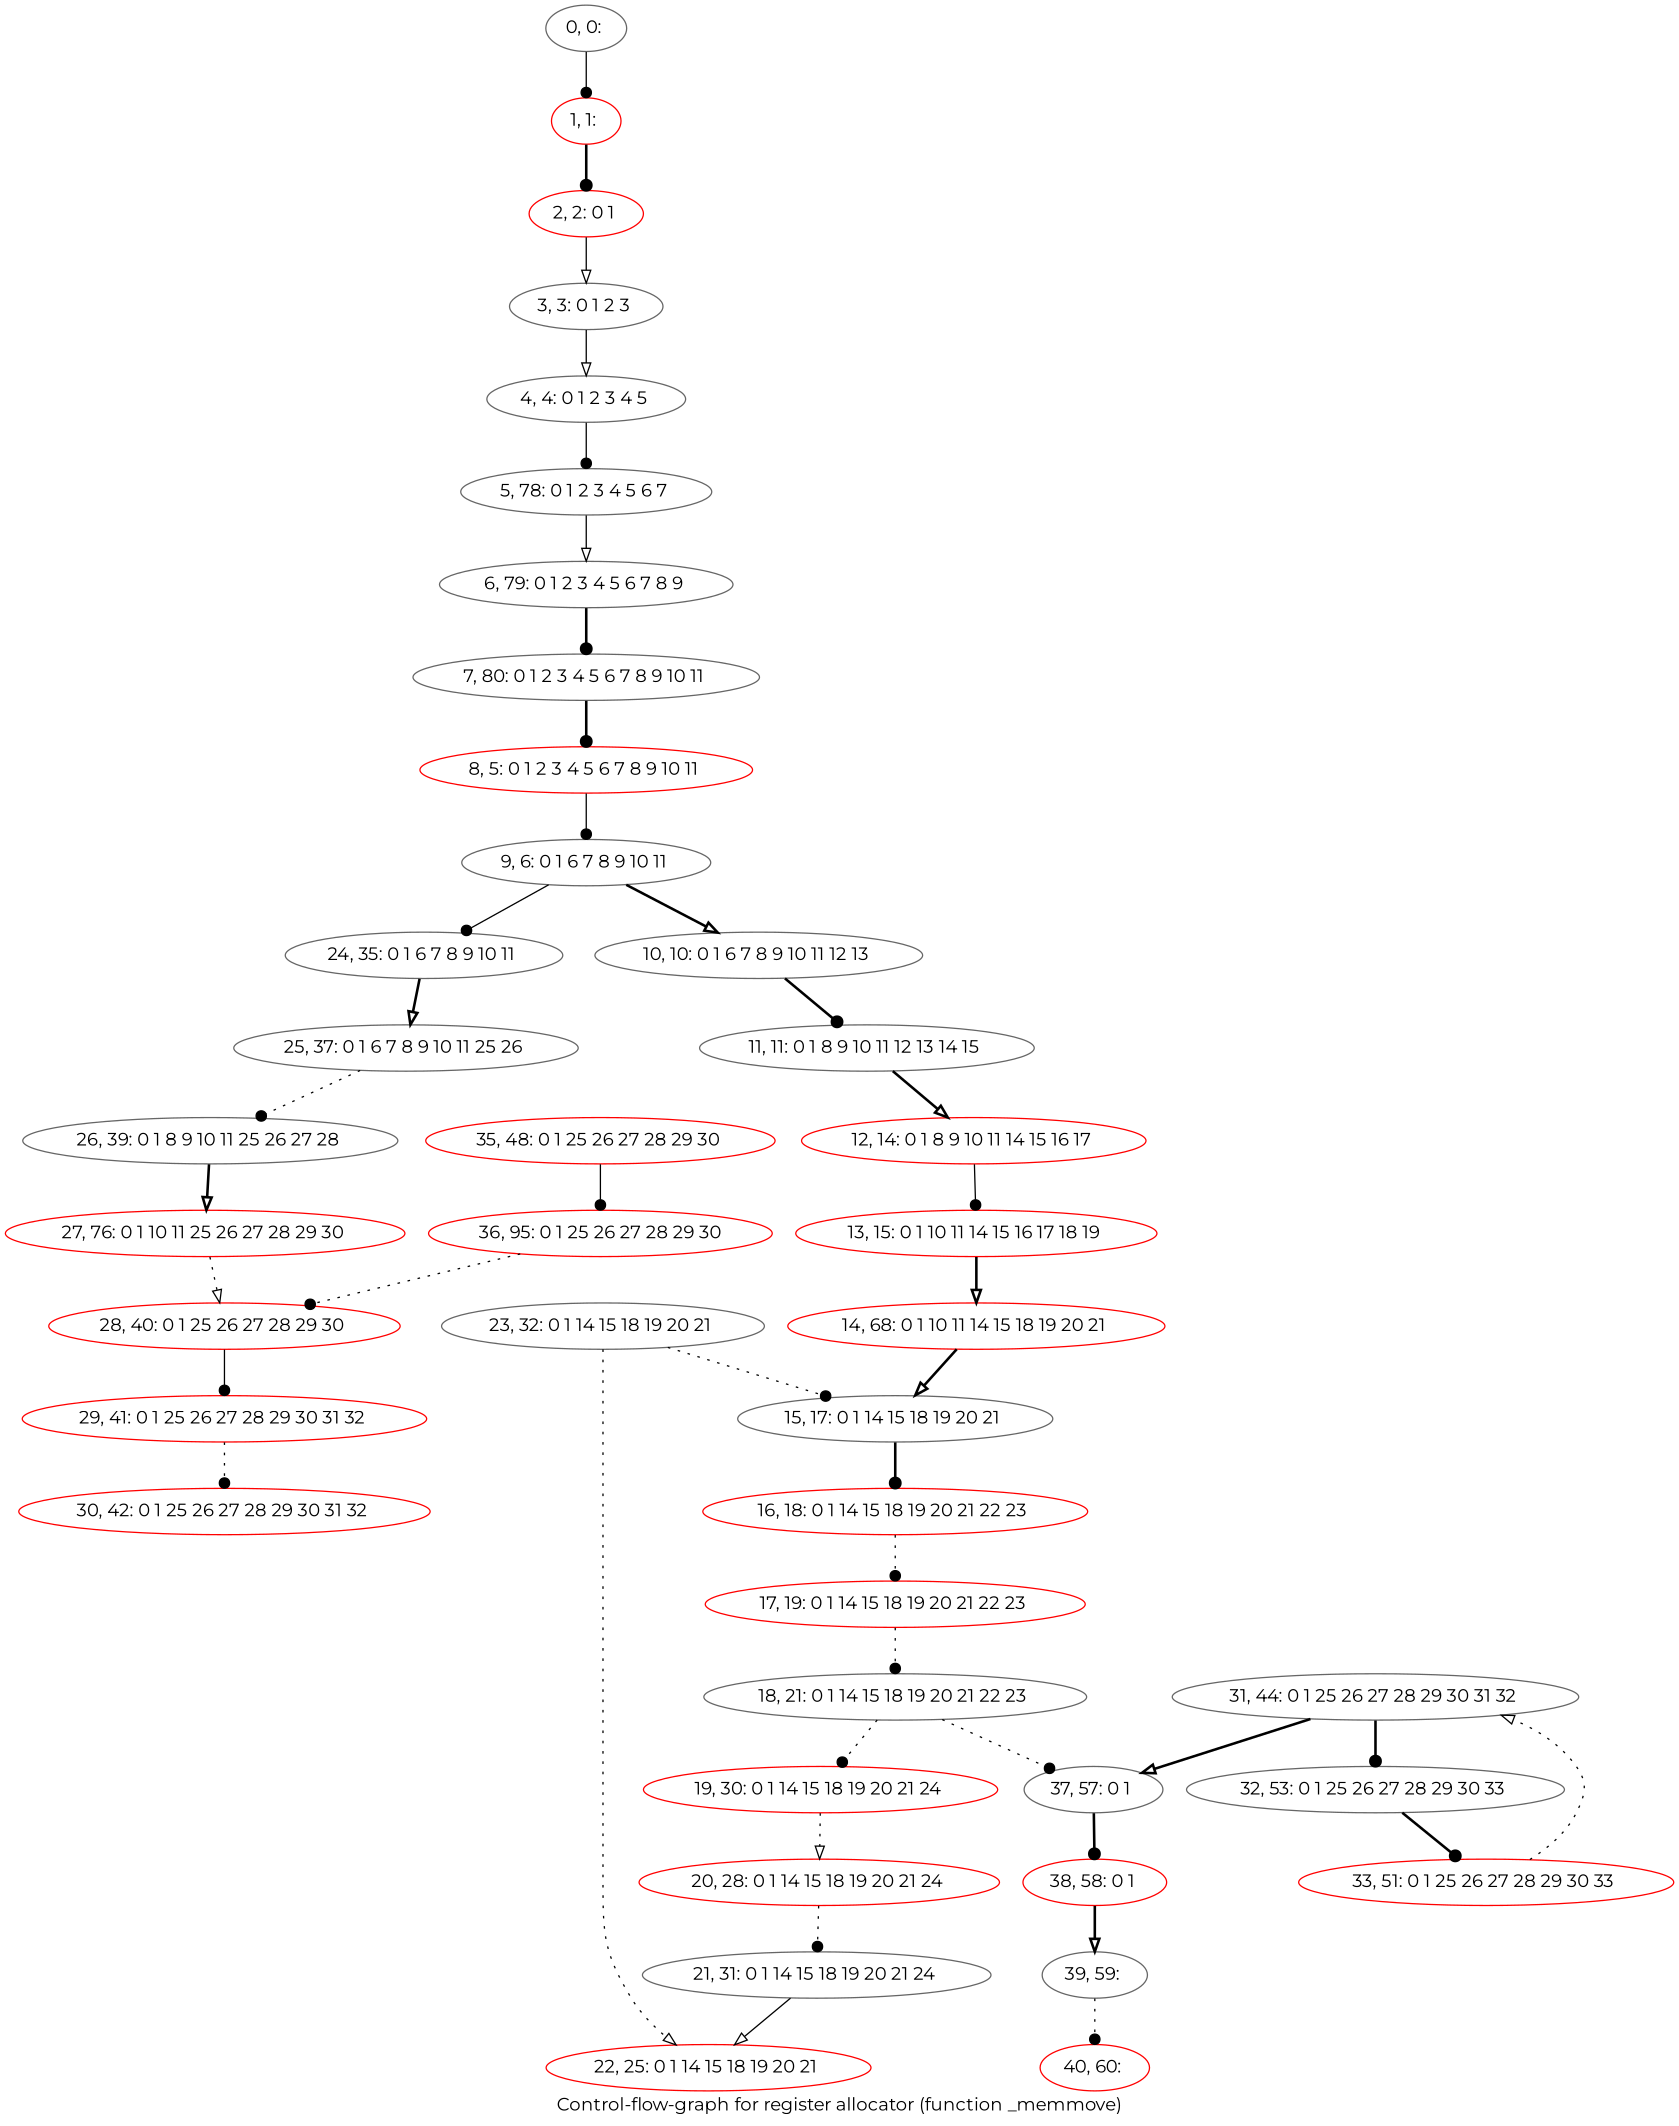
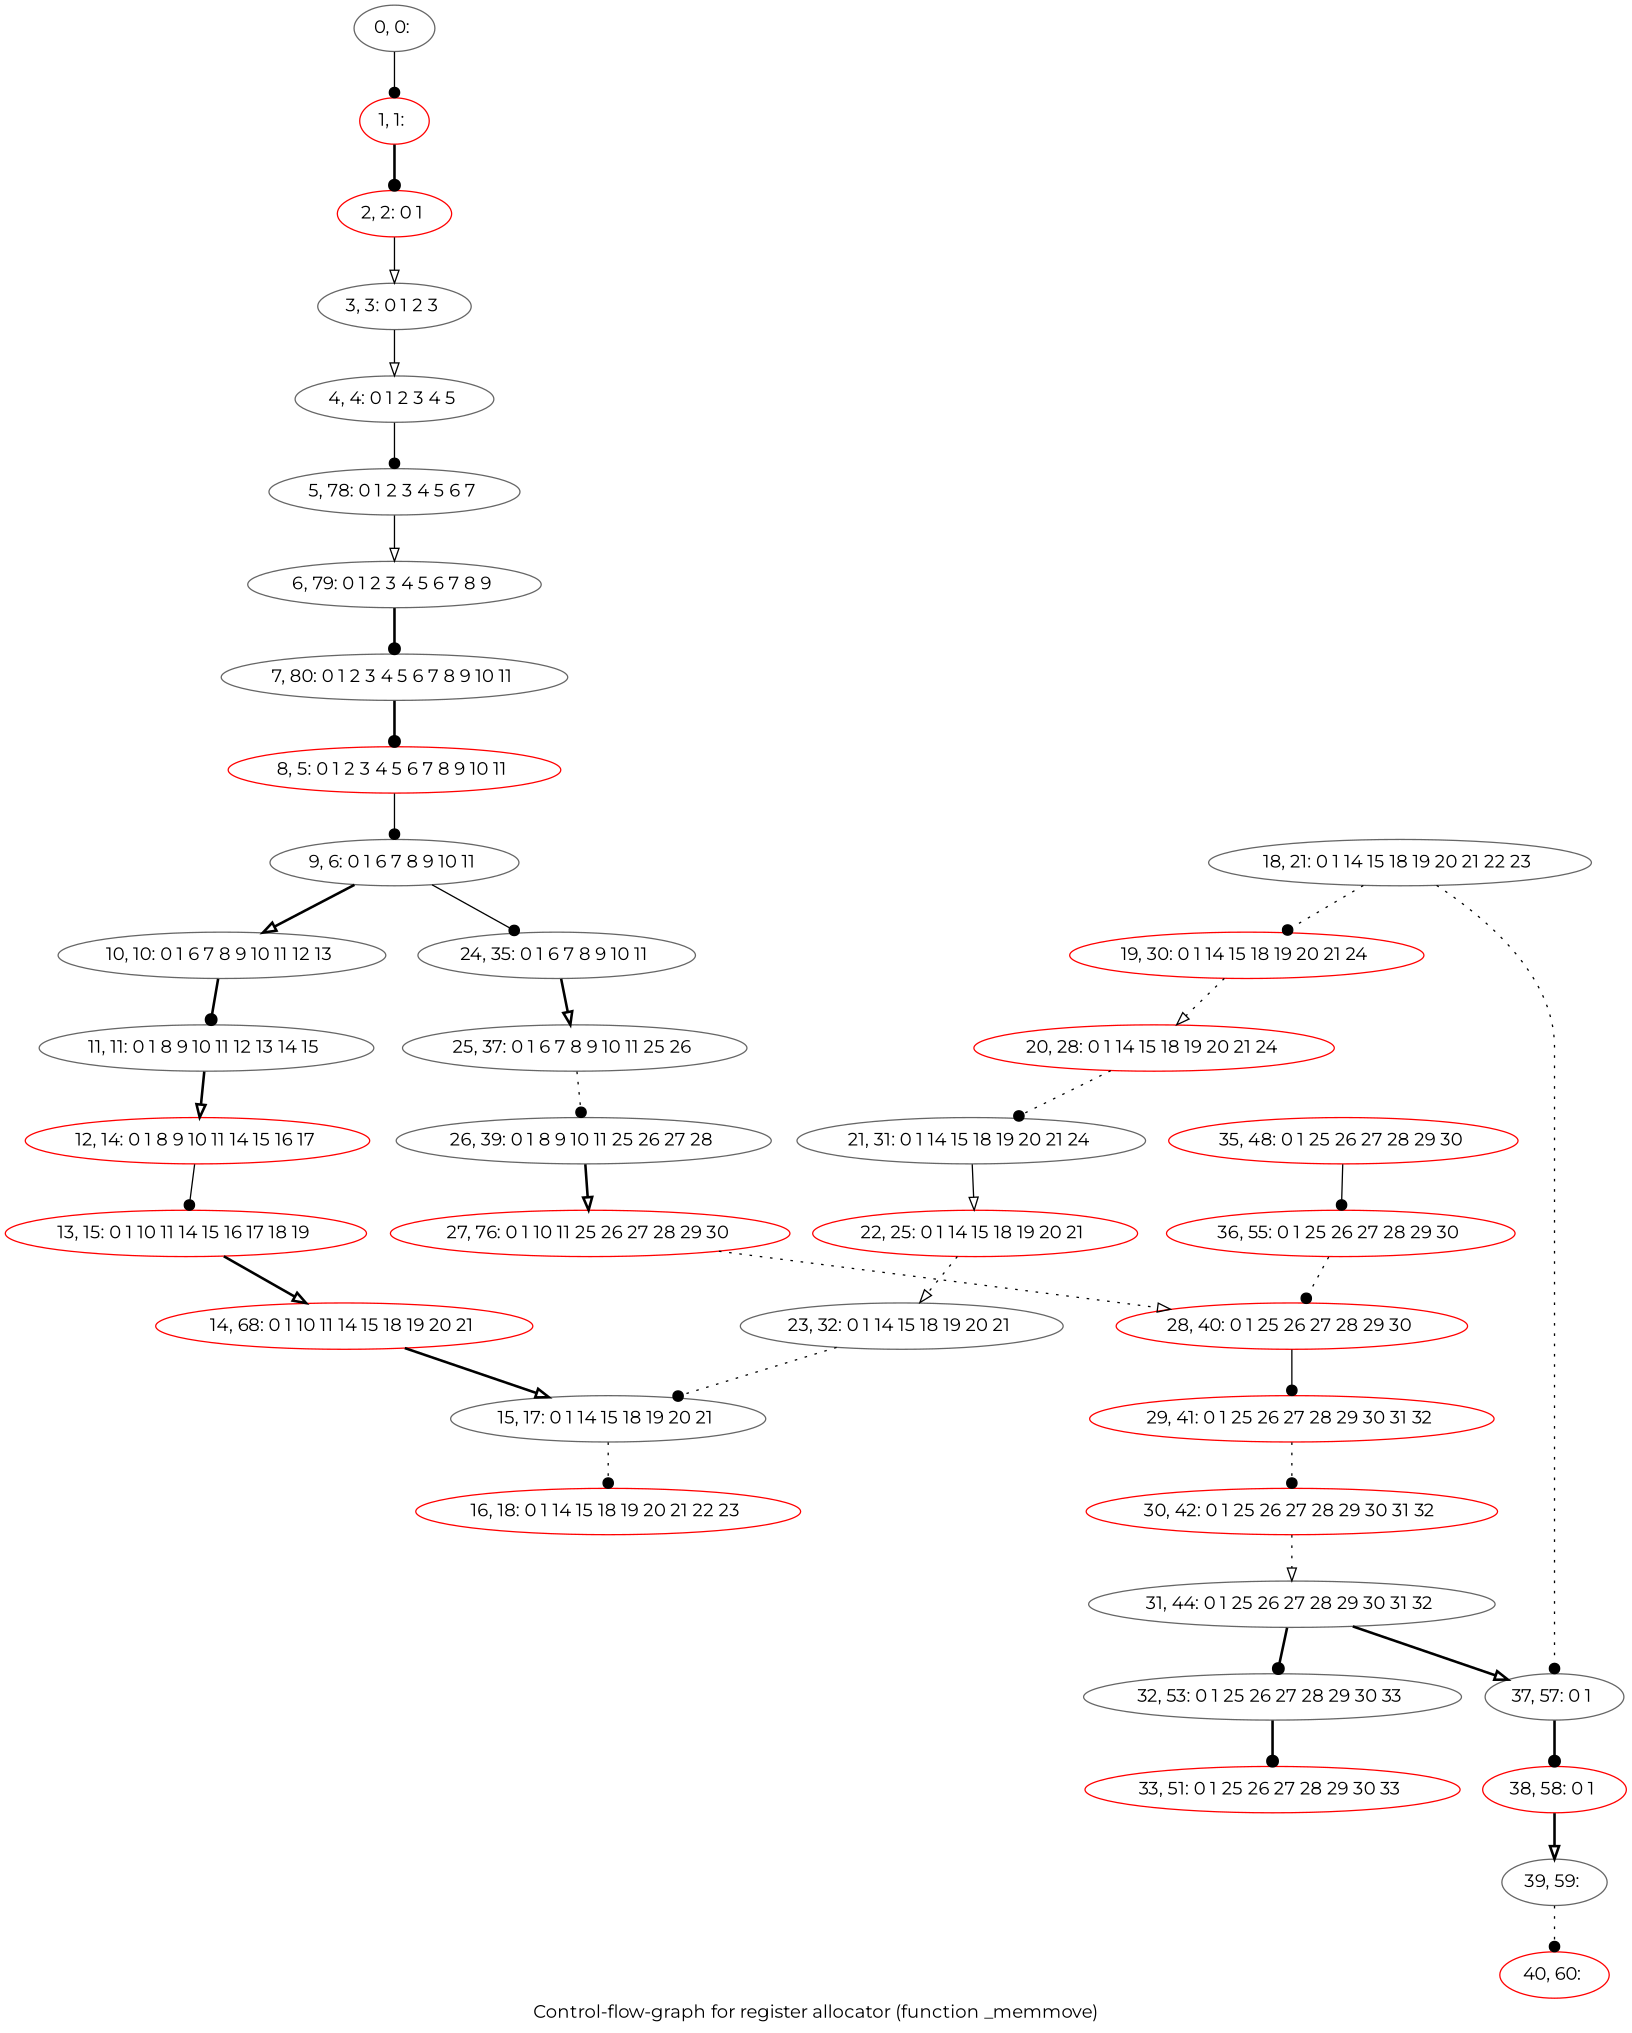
node "36, 95: 0 1 25 26 27 28 29 30": label "36, 95: 0 1 25 26 27 28 29 30" -> "36, 55: 0 1 25 26 27 28 29 30"
edge "15, 17: 0 1 14 15 18 19 20 21" -> "16, 18: 0 1 14 15 18 19 20 21 22 23": style bold -> dotted
node "17, 19: 0 1 14 15 18 19 20 21 22 23": removed
edge "23, 32: 0 1 14 15 18 19 20 21" -> "22, 25: 0 1 14 15 18 19 20 21": reversed
edge "33, 51: 0 1 25 26 27 28 29 30 33" -> "31, 44: 0 1 25 26 27 28 29 30 31 32": now "30, 42: 0 1 25 26 27 28 29 30 31 32" -> "31, 44: 0 1 25 26 27 28 29 30 31 32"
